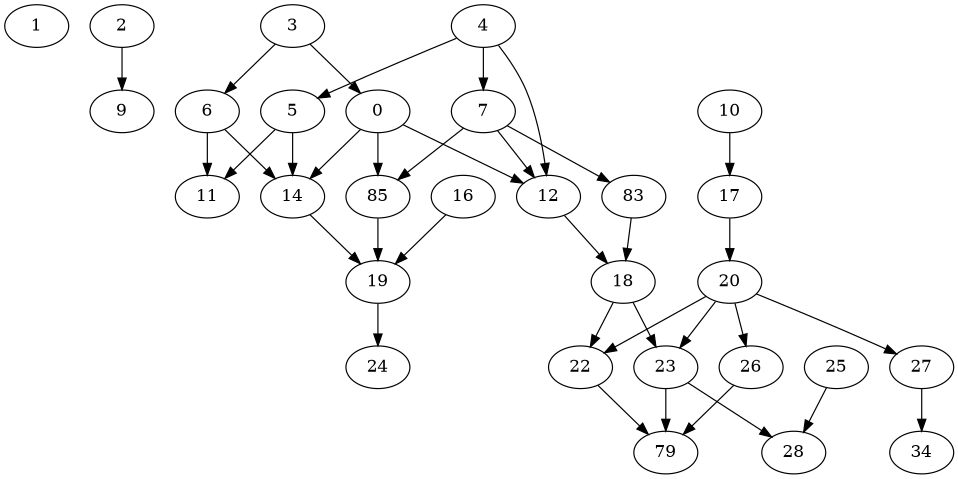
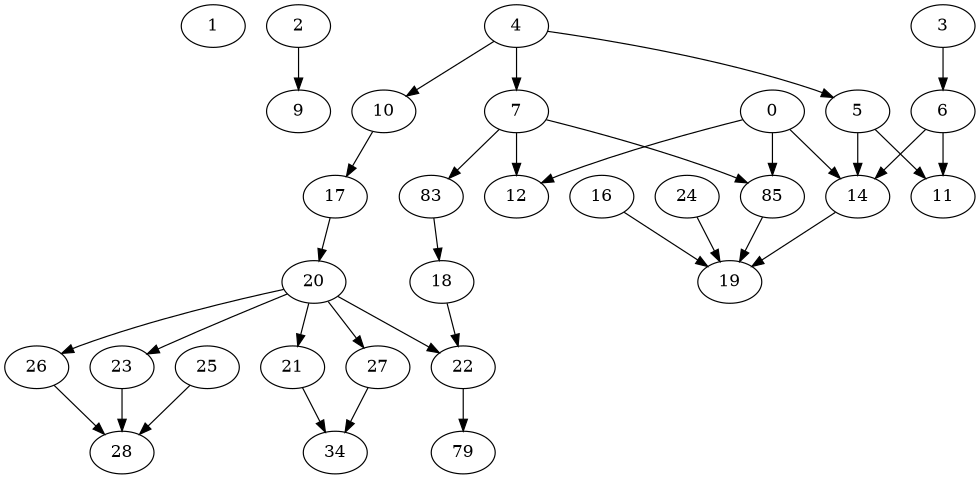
edge "3" -> "0": removed
edge "4" -> "12": now "4" -> "10"
edge "12" -> "18": removed
edge "19" -> "24": reversed
edge "18" -> "23": removed
node "21": added
edge "23" -> "79": removed
edge "26" -> "79": now "26" -> "28"
